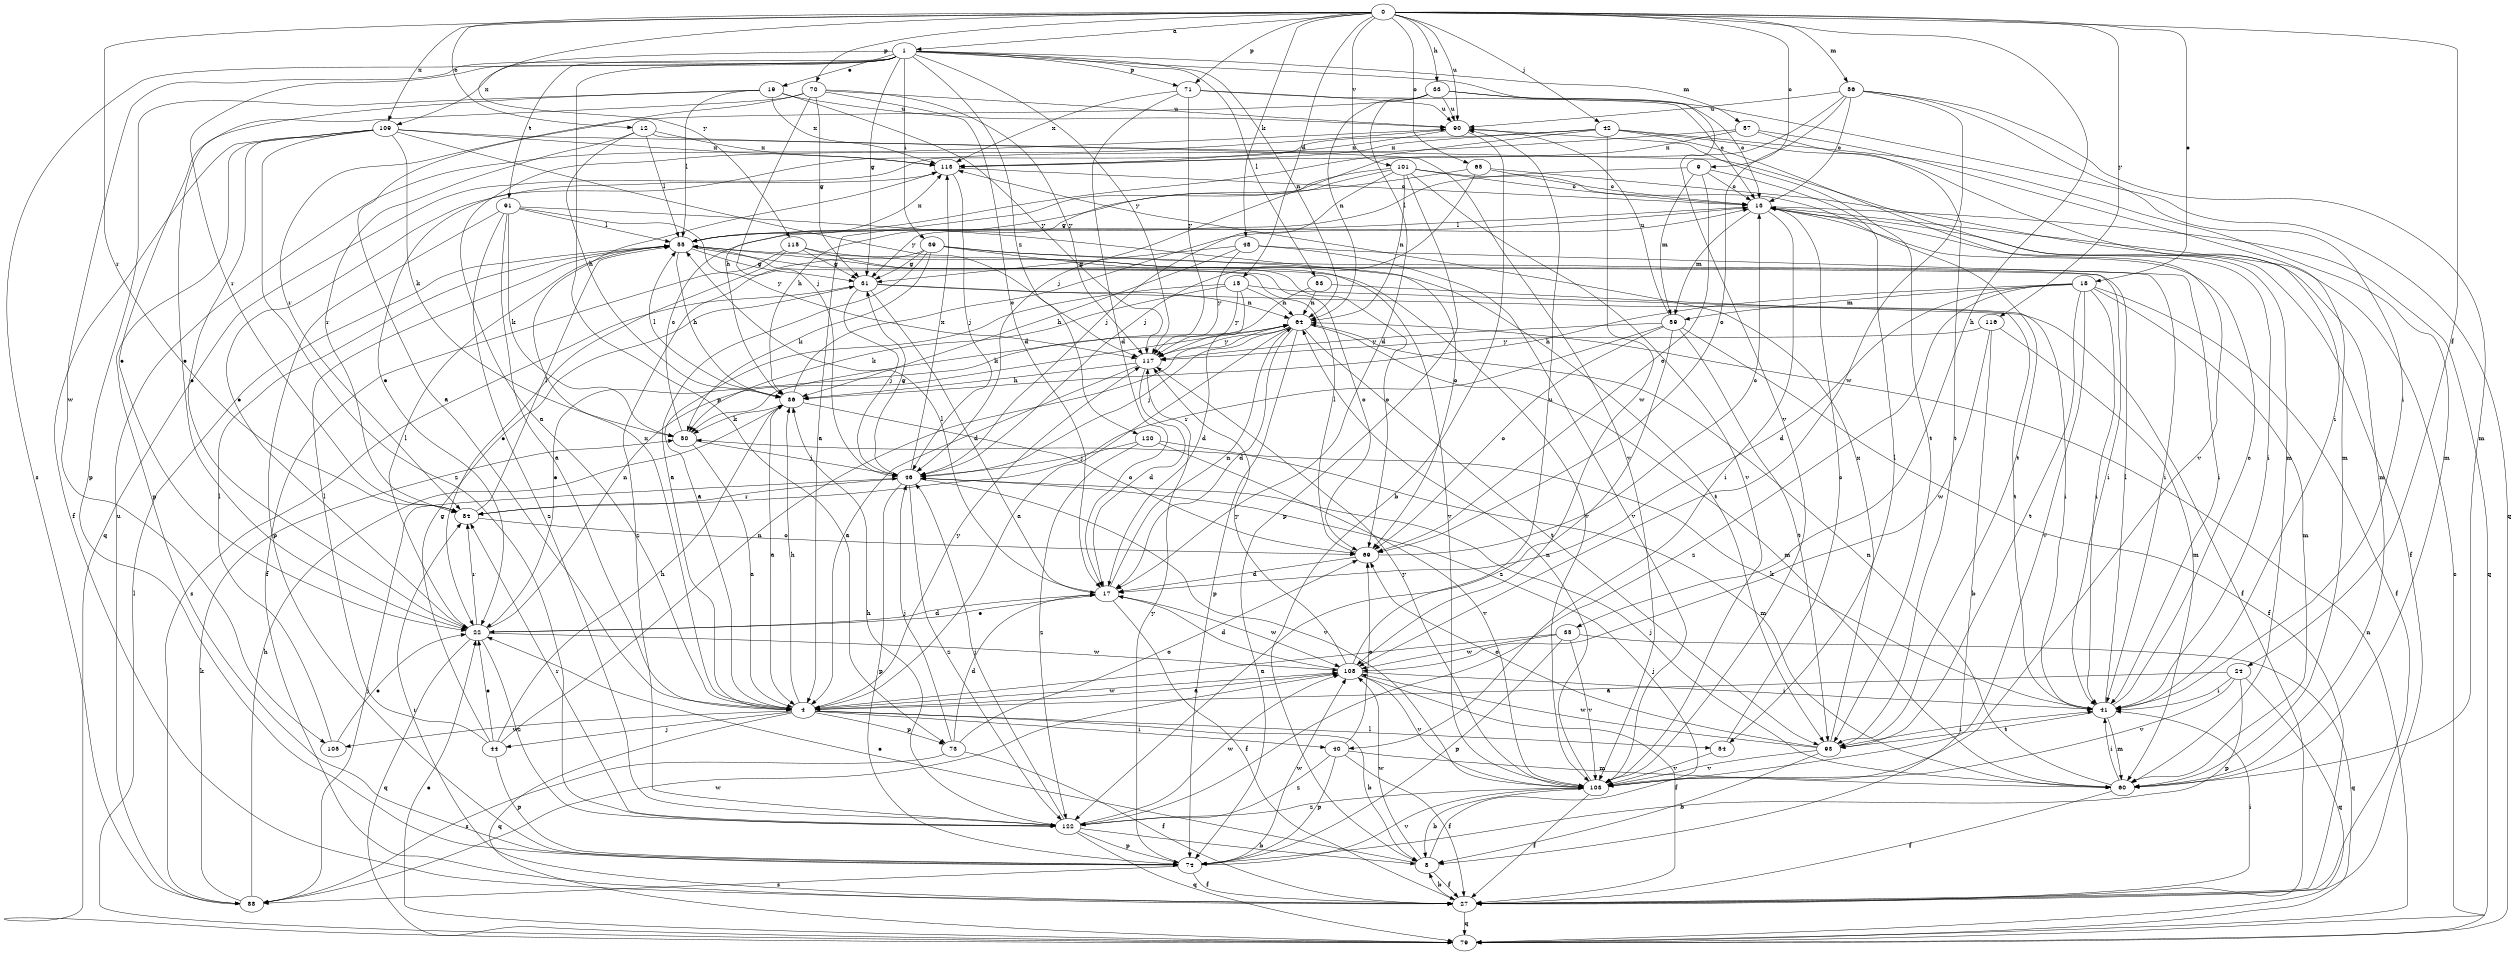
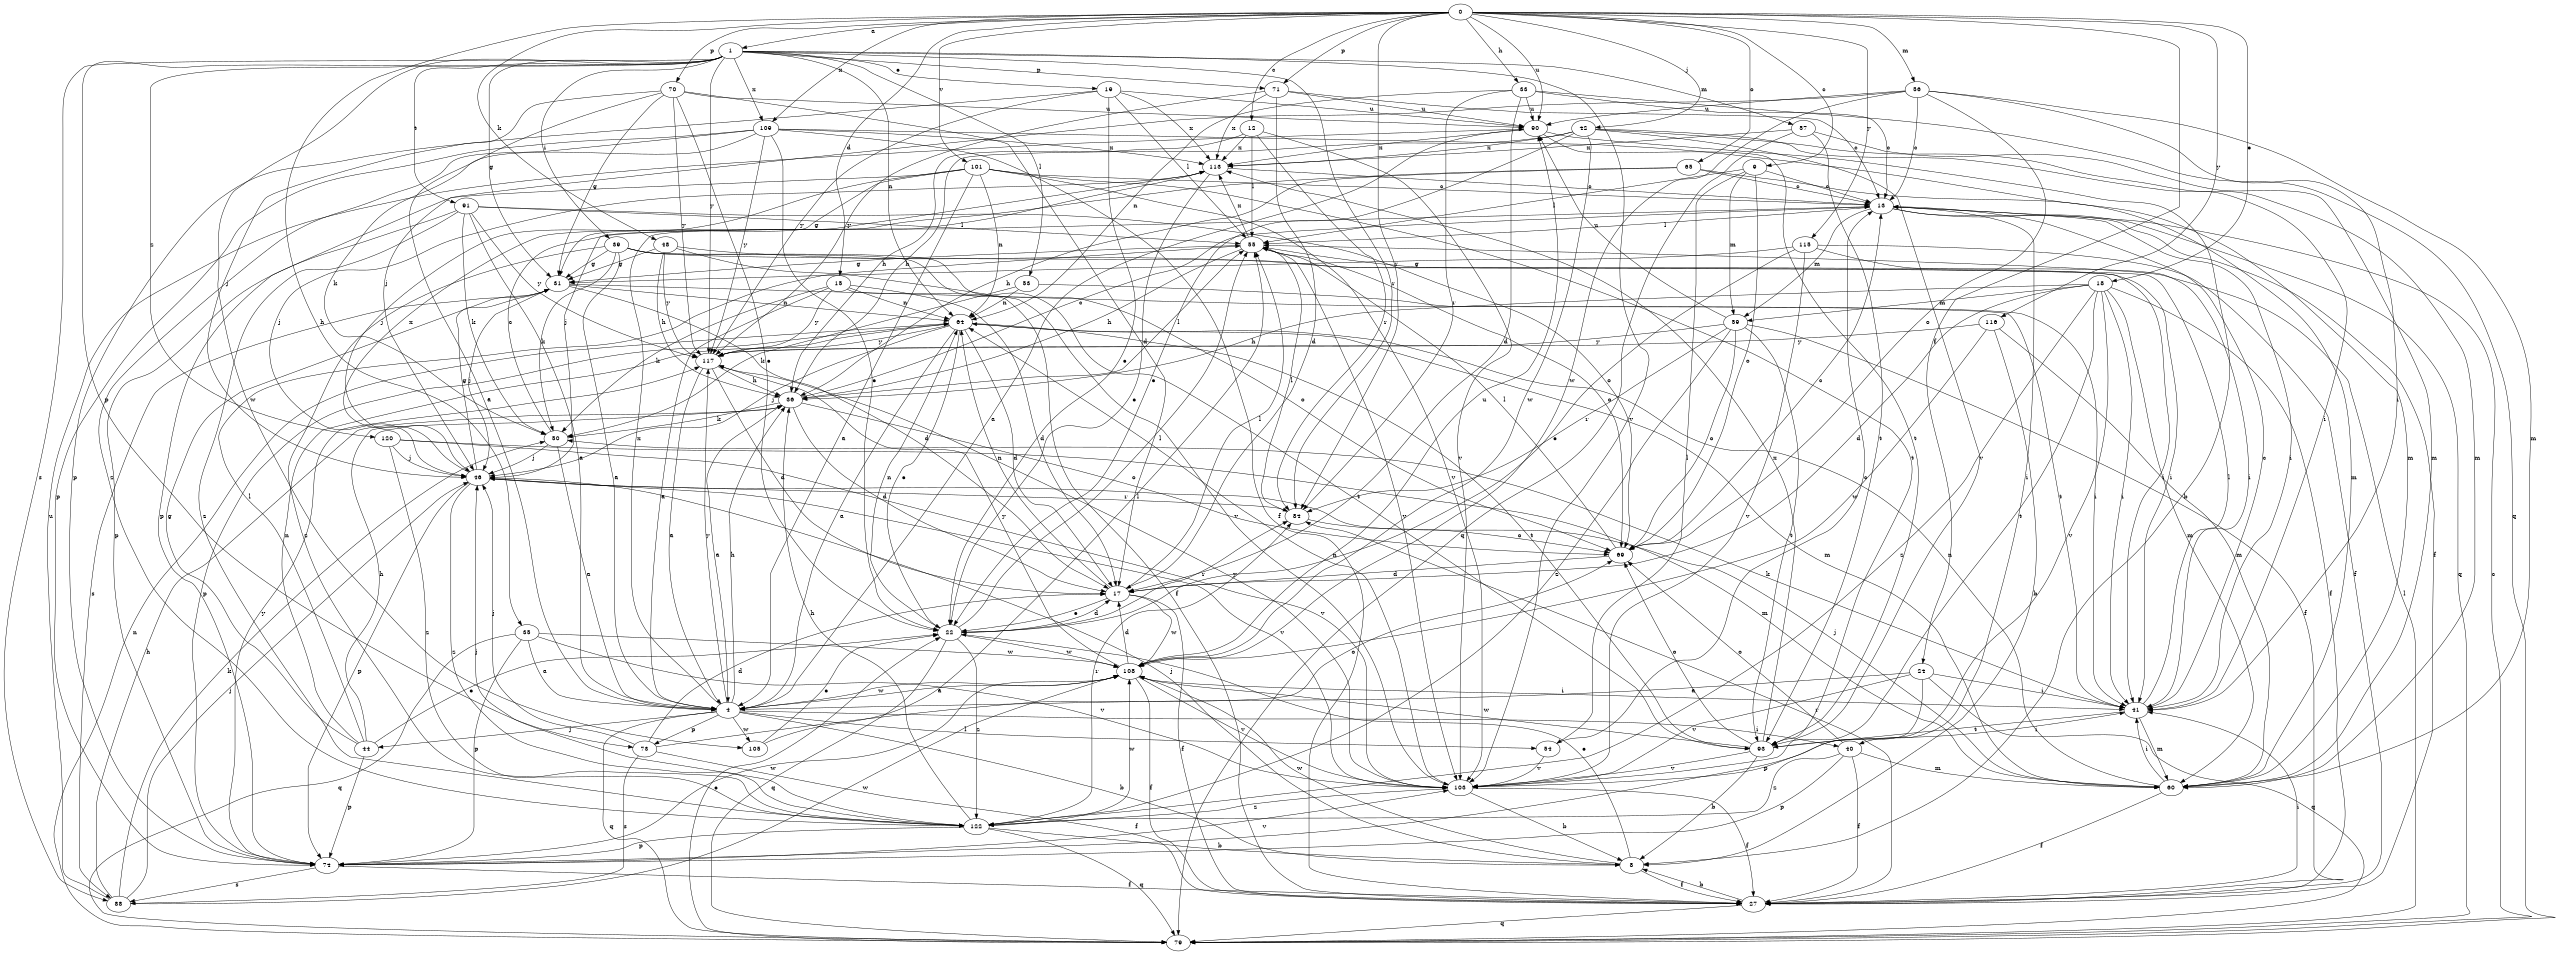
edge "36" -> "17": added, label "d"
